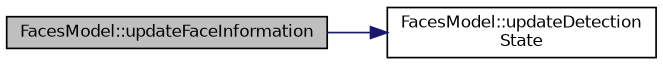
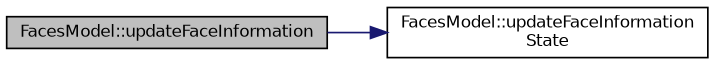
node "FacesModel::updateDetection State": label "FacesModel::updateDetection State" -> "FacesModel::updateFaceInformation State"
